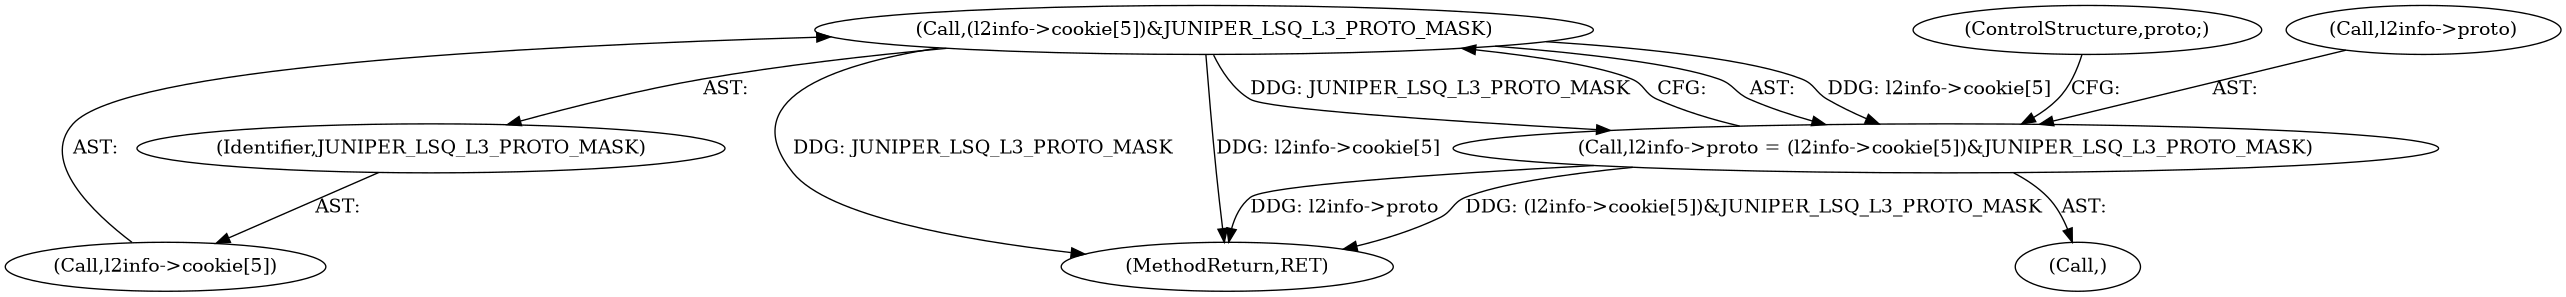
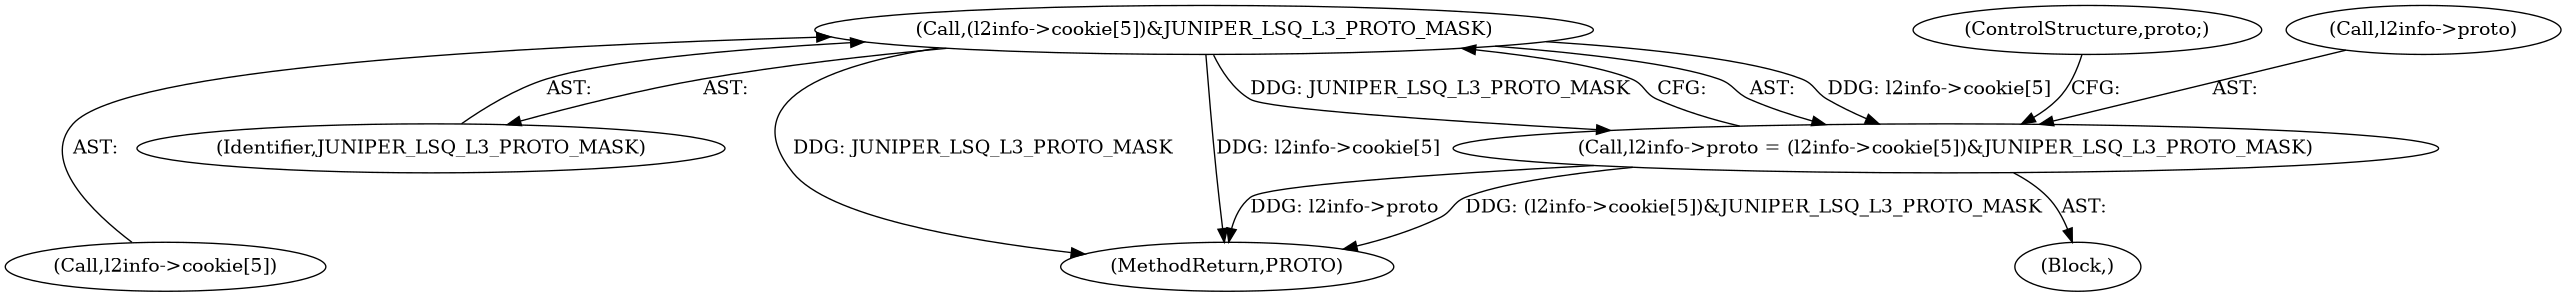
edge "(Identifier,JUNIPER_LSQ_L3_PROTO_MASK)" -> "(Call,l2info->cookie[5])": now "(Identifier,JUNIPER_LSQ_L3_PROTO_MASK)" -> "(Call,(l2info->cookie[5])&JUNIPER_LSQ_L3_PROTO_MASK)"
node "(MethodReturn,RET)": label "(MethodReturn,RET)" -> "(MethodReturn,PROTO)"
node "(Call,)": label "(Call,)" -> "(Block,)"
